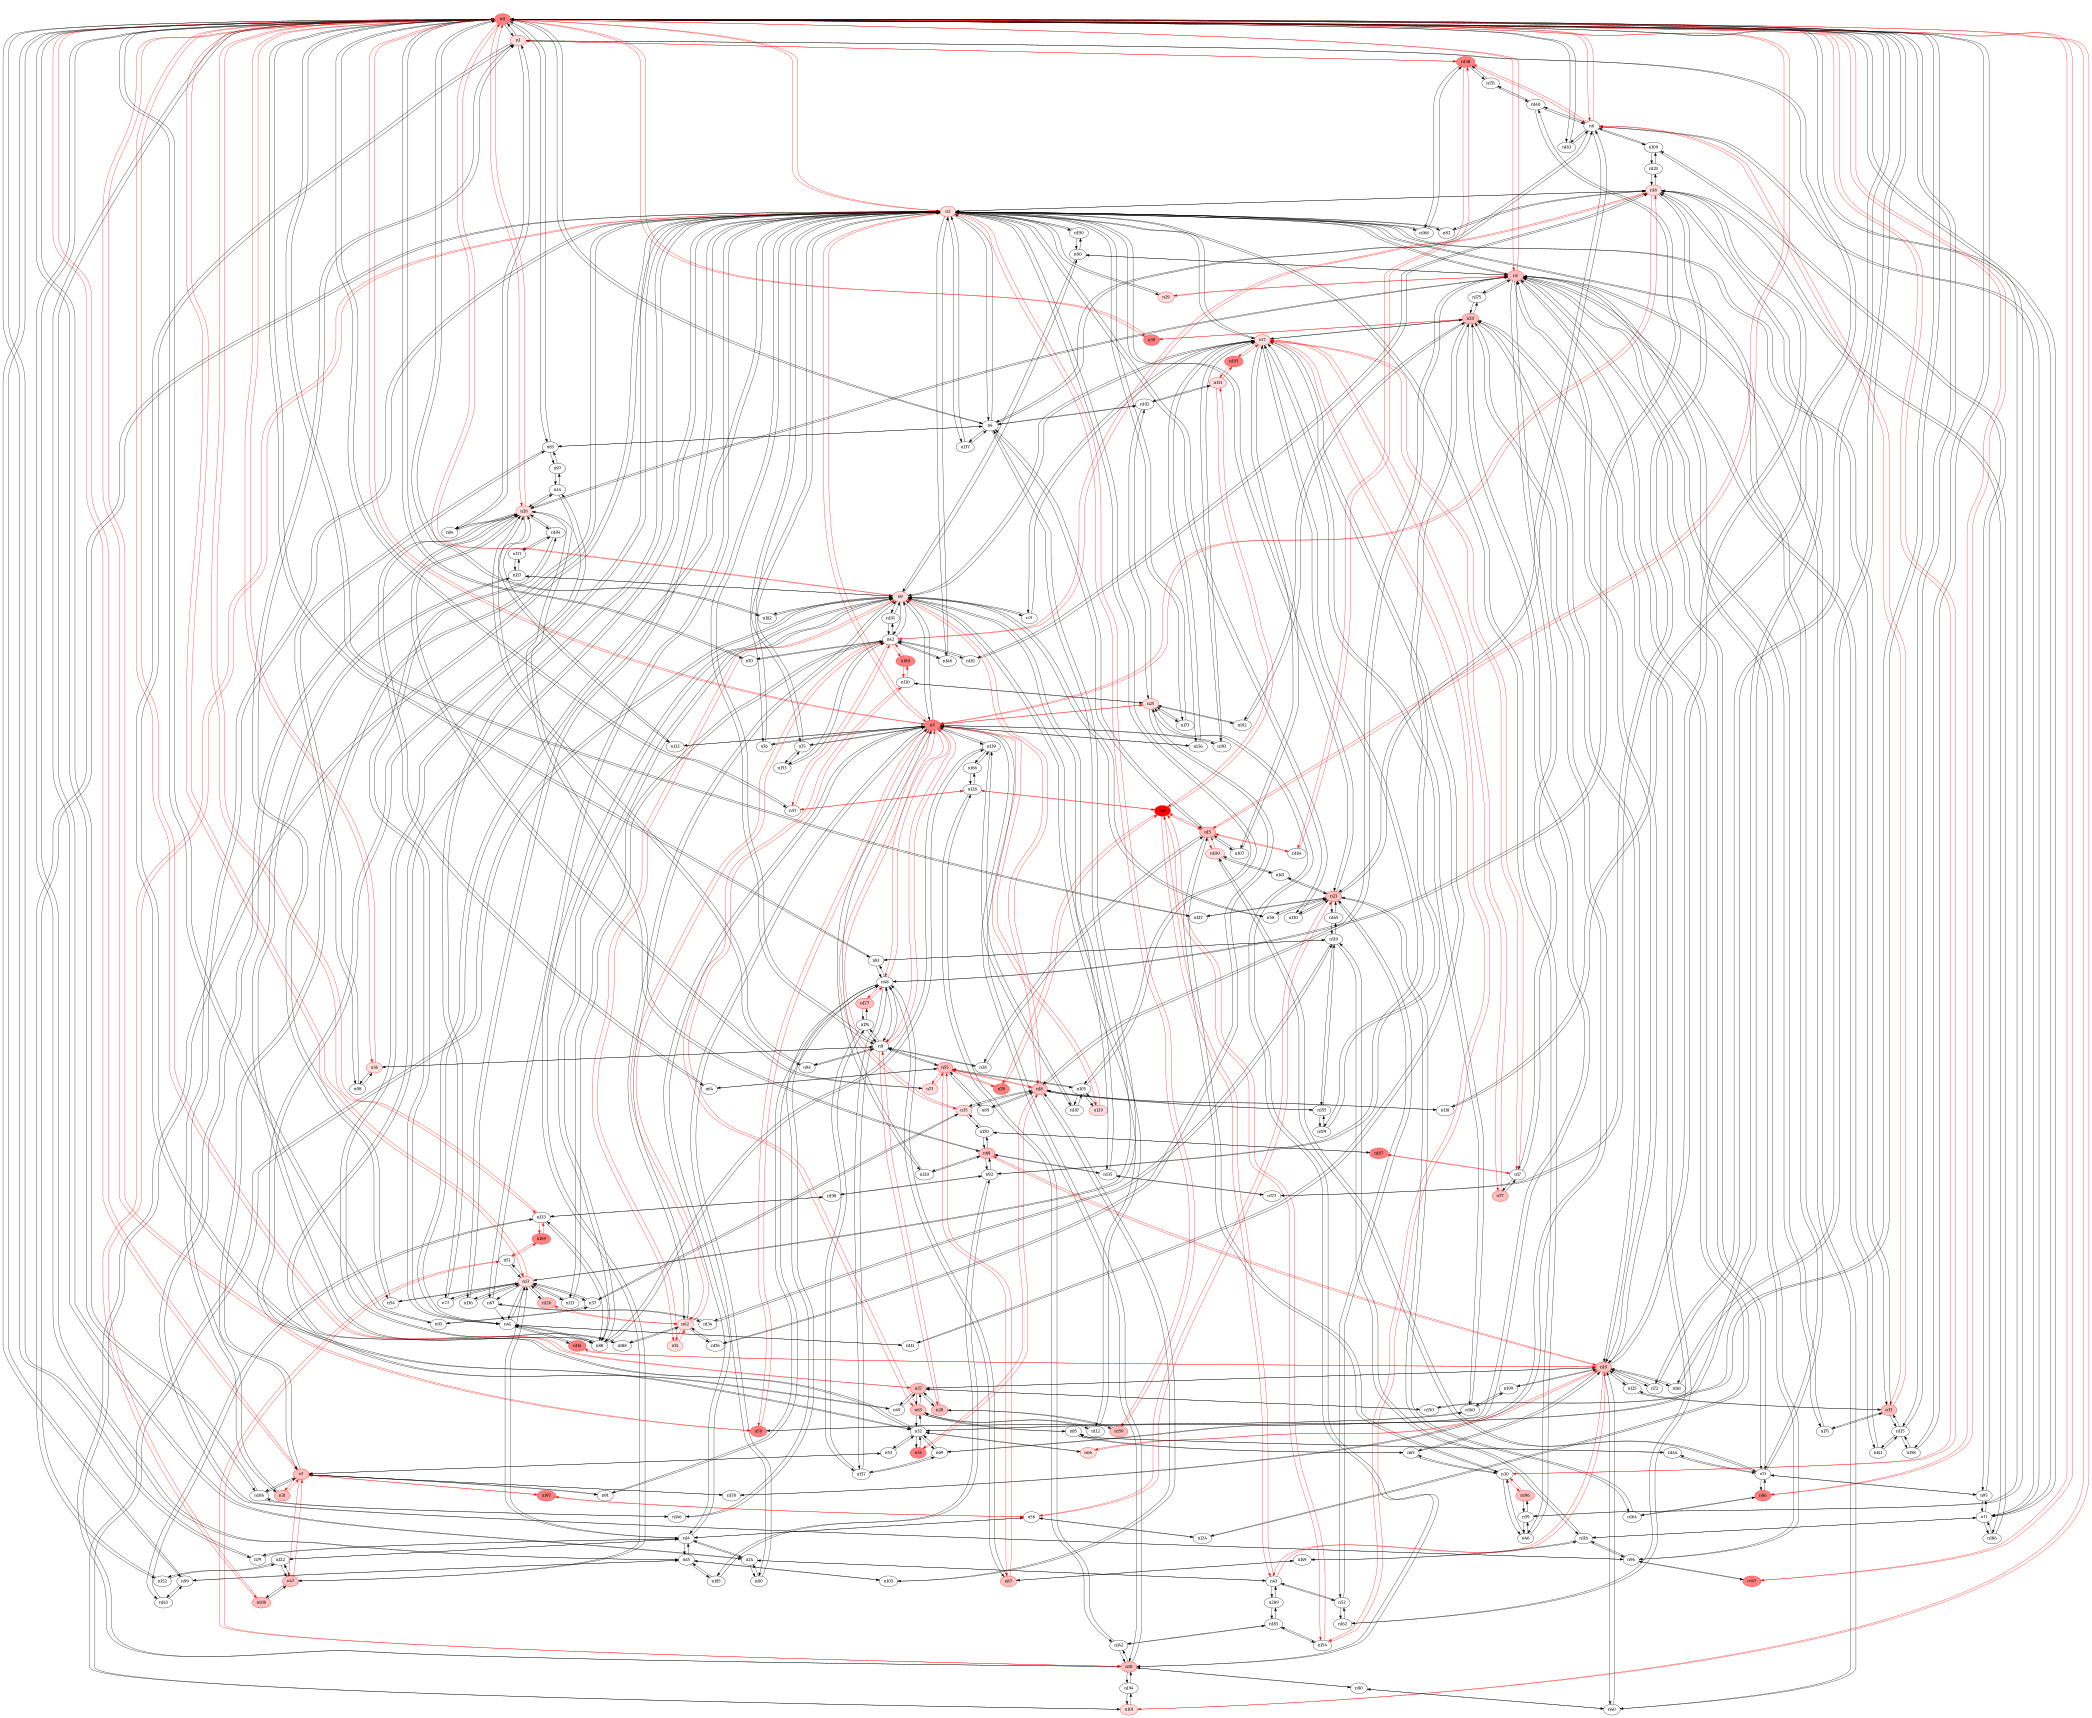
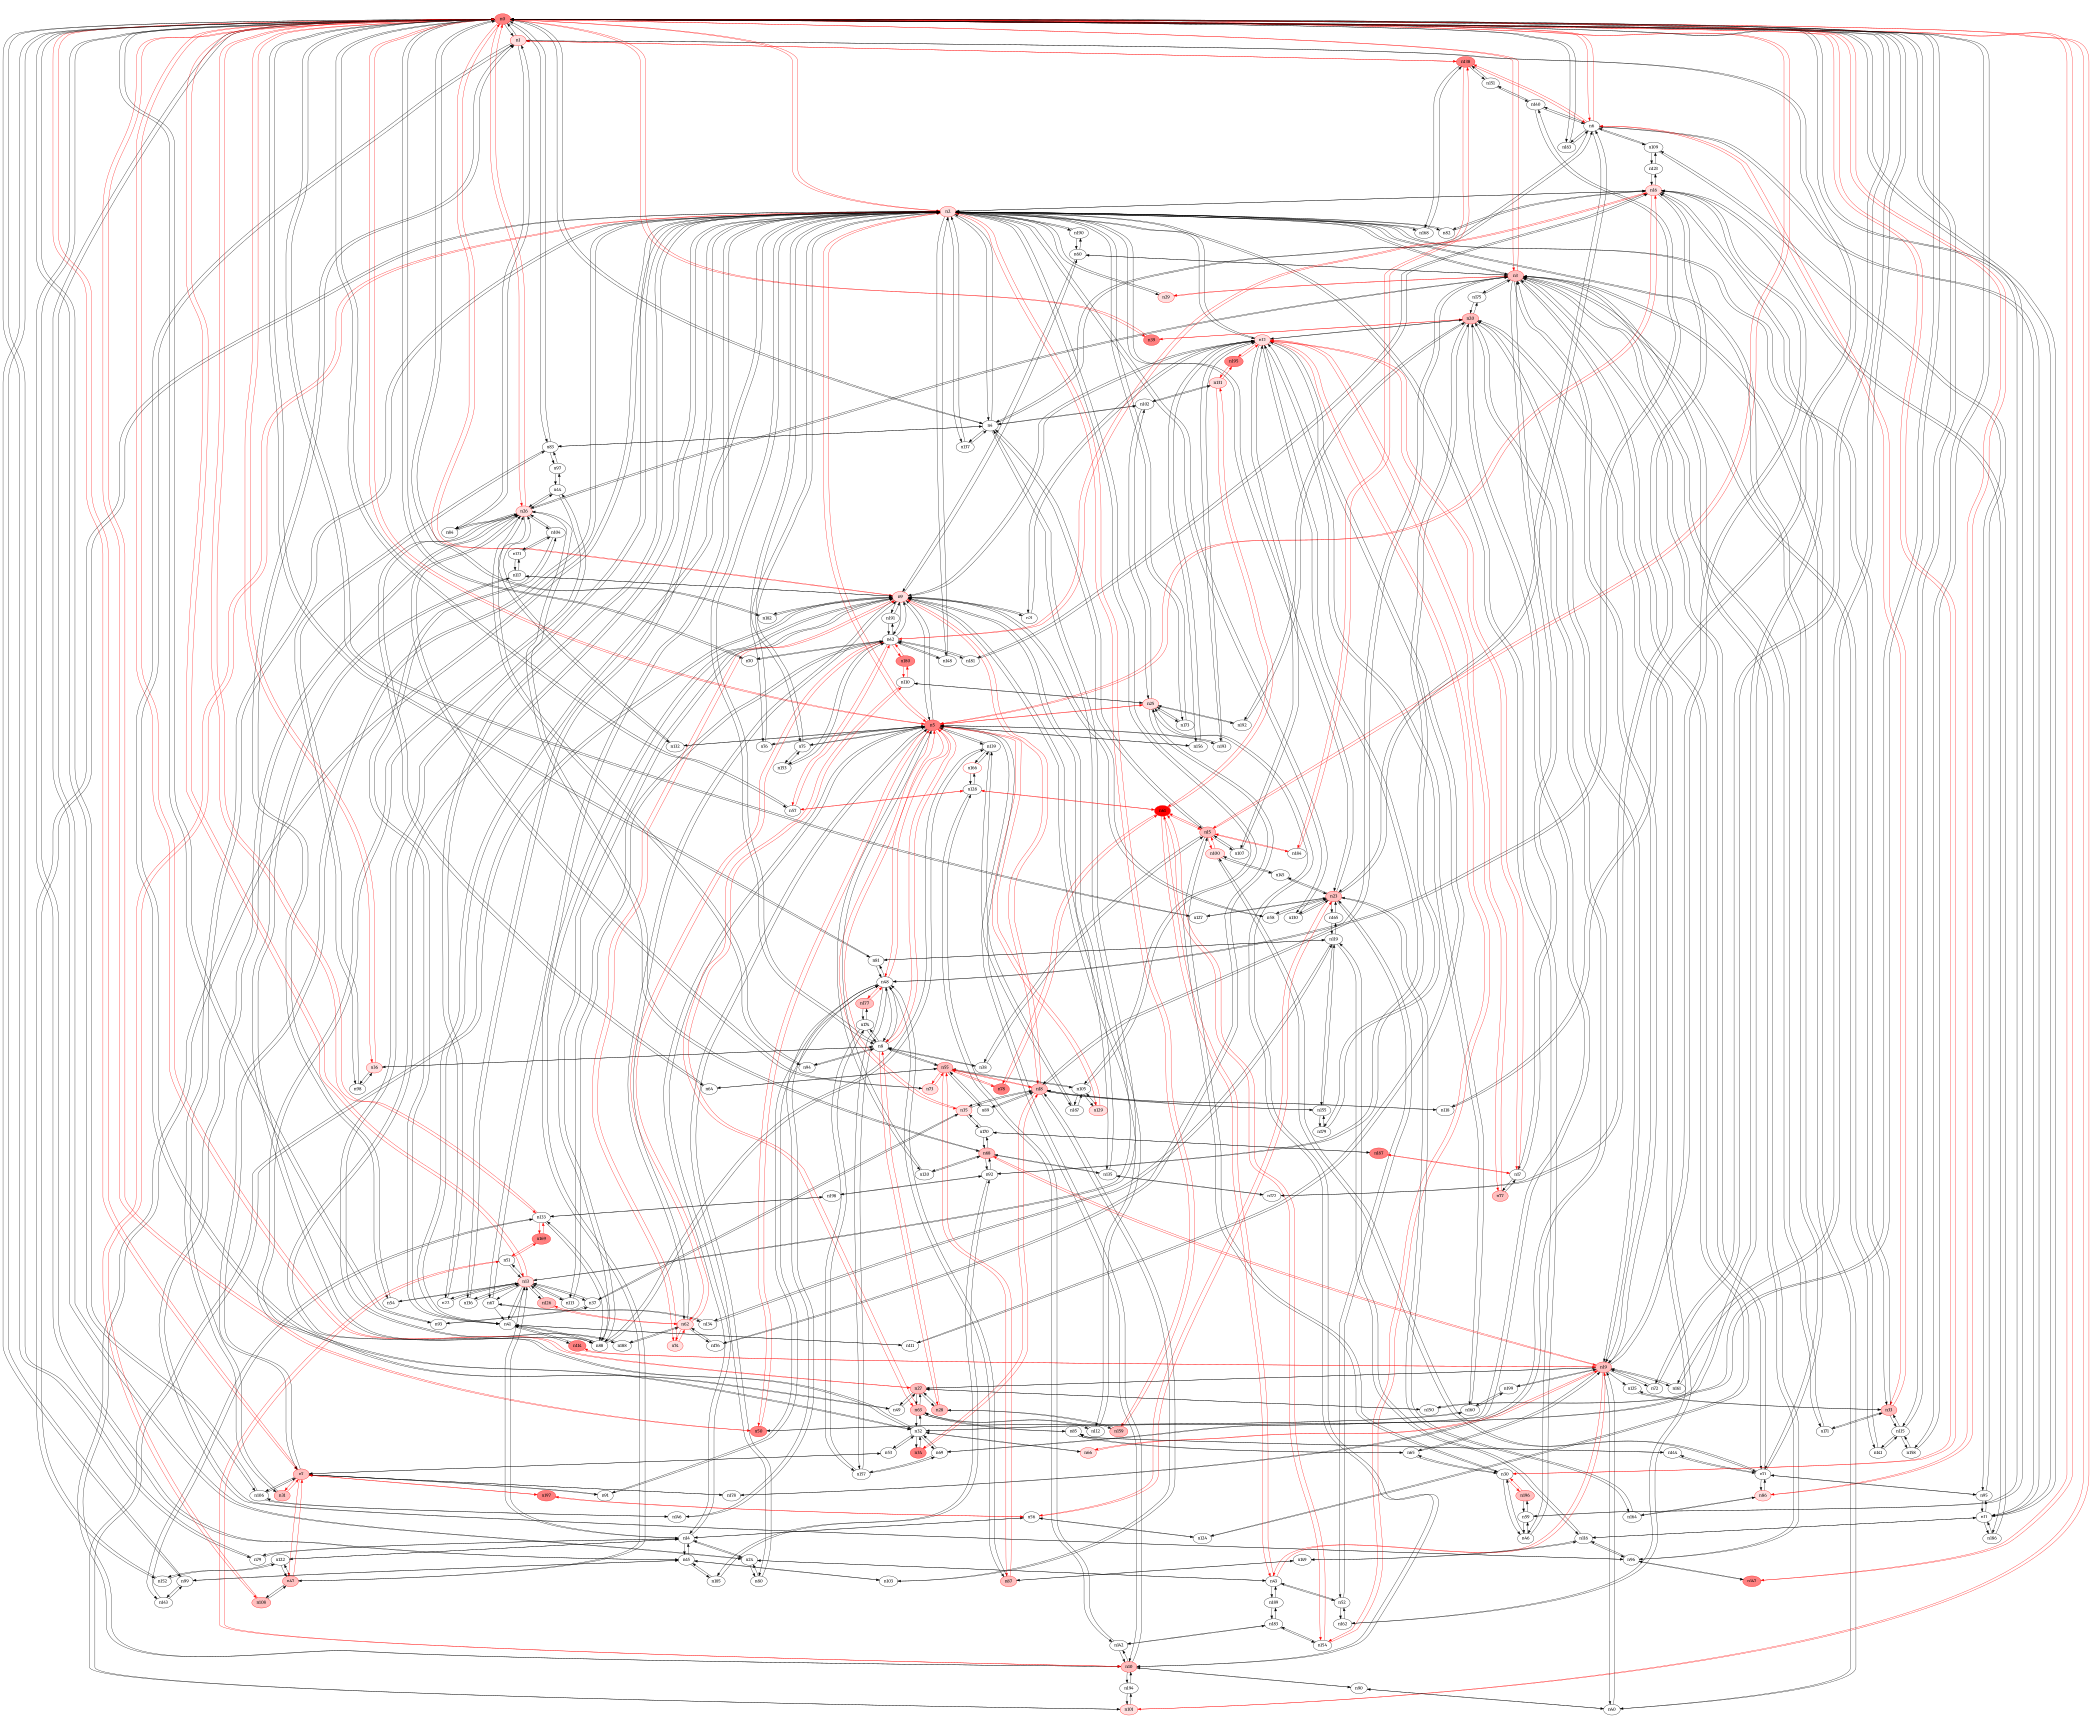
node "n166": color black -> #ff0000
edge "n125" -> "n19": removed
node "n86": fillcolor #ff8080 -> #ffe0e0
node "n289": label "n289" -> "n189"
